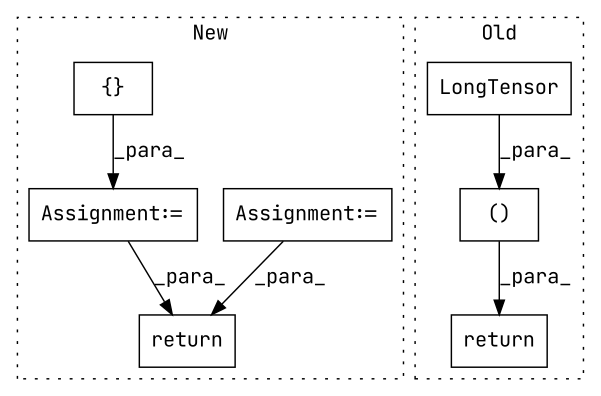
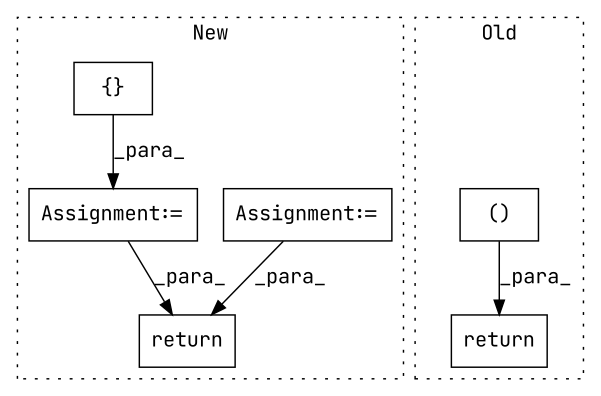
node "LongTensor": removed
